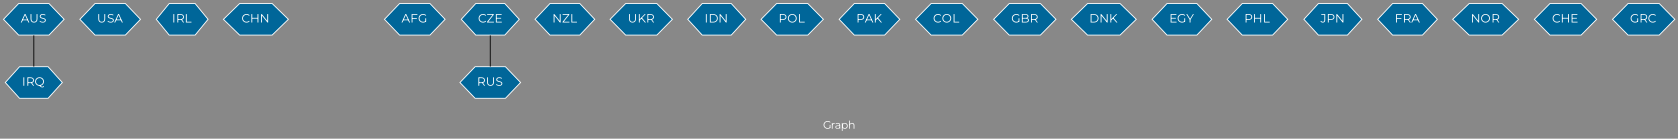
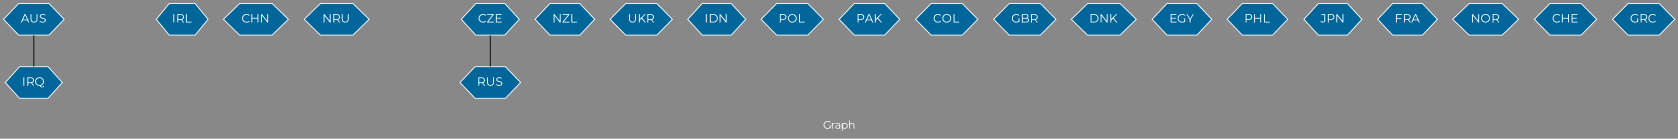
node "USA": removed
node "NRU": added
node "AFG": removed
